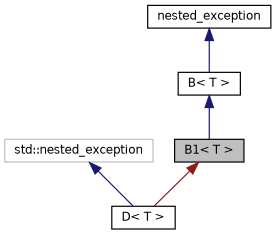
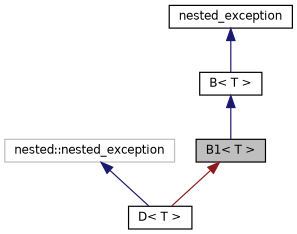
node "std::nested_exception": label "std::nested_exception" -> "nested::nested_exception"
